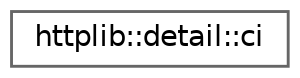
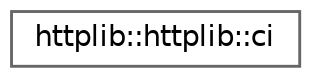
node "httplib::detail::ci": label "httplib::detail::ci" -> "httplib::httplib::ci"
